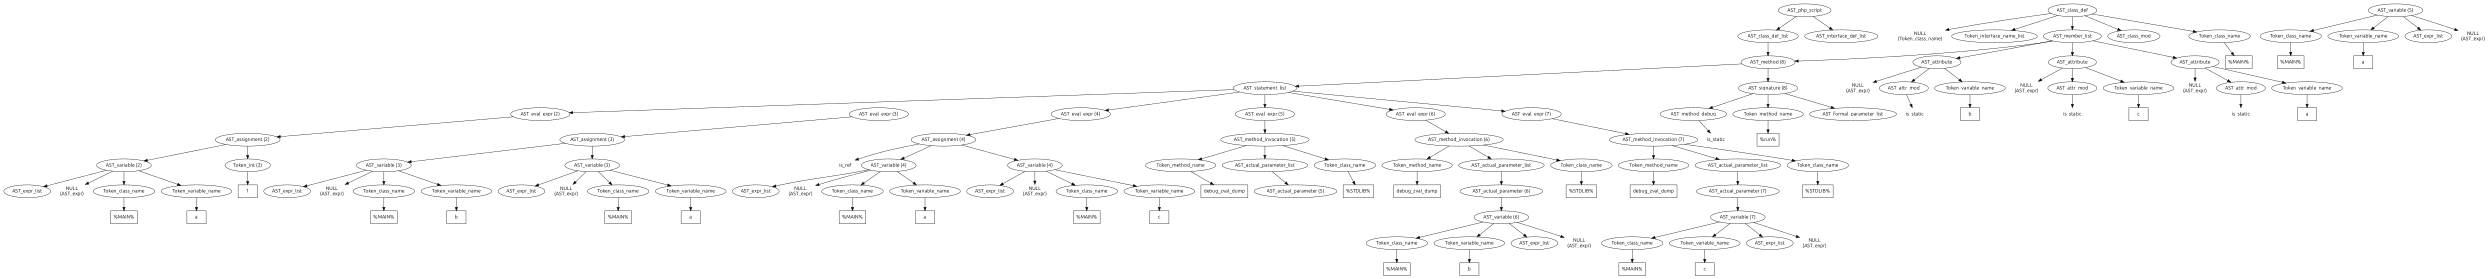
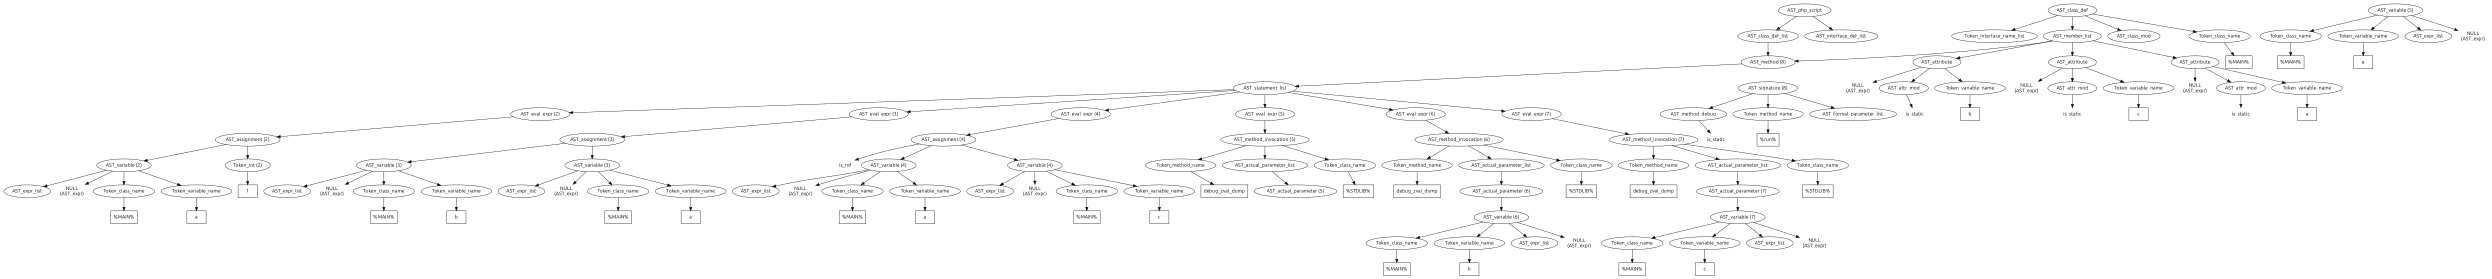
node "NULL (Token_class_name)": removed
edge "AST_method (8)" -> "AST_signature (8)": removed
edge "AST_statement_list" -> "AST_eval_expr (3)": added
